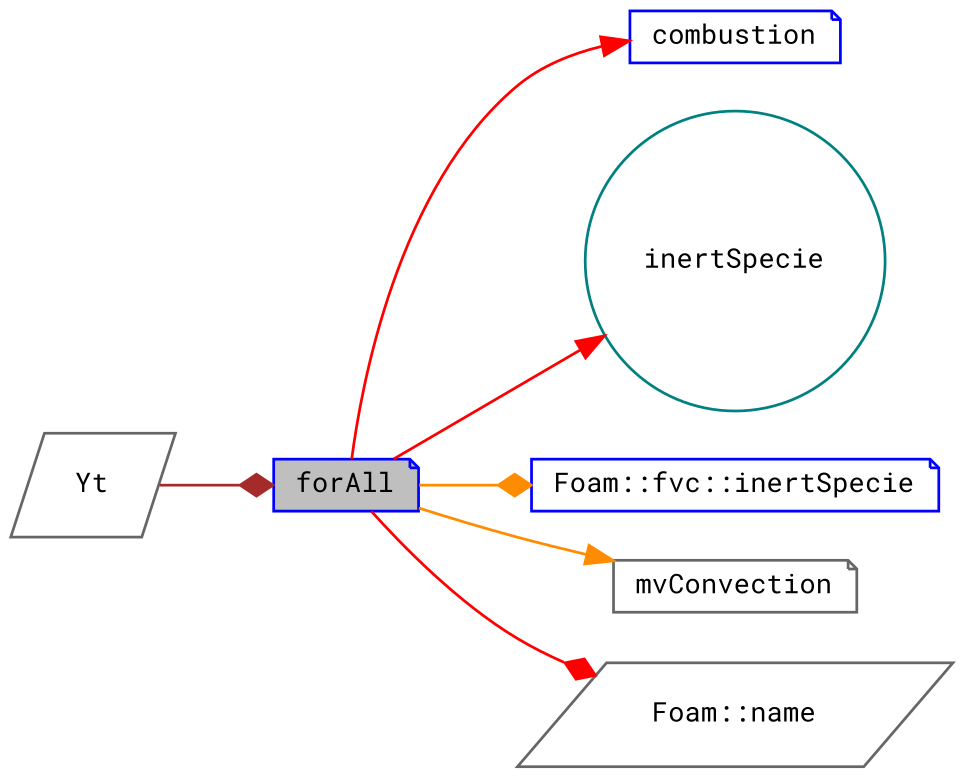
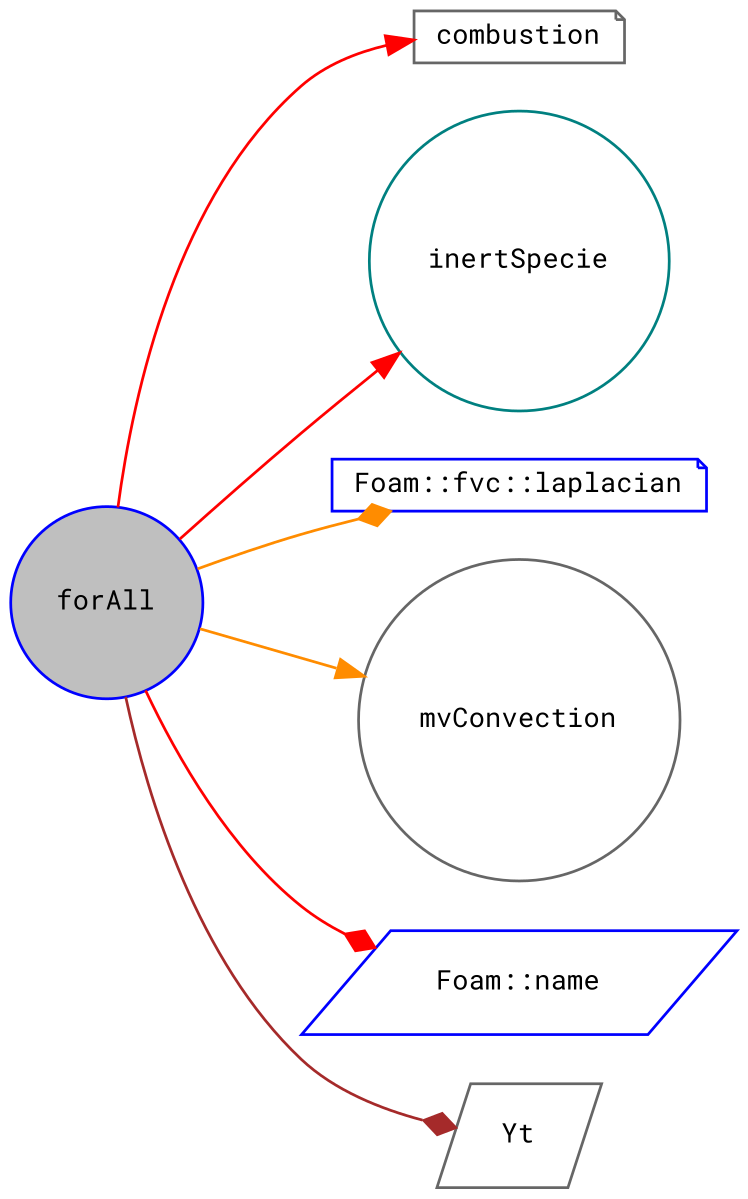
node "combustion": color blue -> gray40
edge "Yt" -> "forAll": reversed
node "forAll": shape note -> circle
node "Foam::fvc::inertSpecie": label "Foam::fvc::inertSpecie" -> "Foam::fvc::laplacian"
node "mvConvection": shape note -> circle
node "Foam::name": color gray40 -> blue
